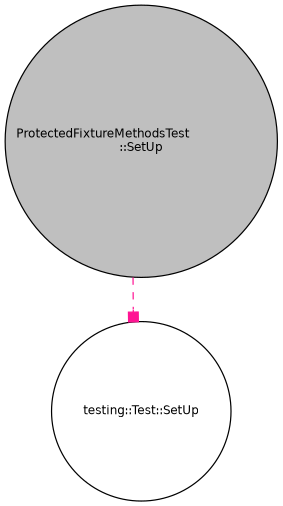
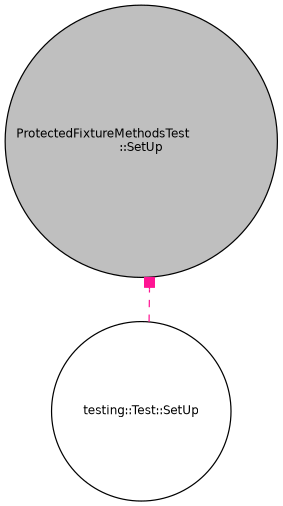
edge "ProtectedFixtureMethodsTest ::SetUp" -> "testing::Test::SetUp": reversed
